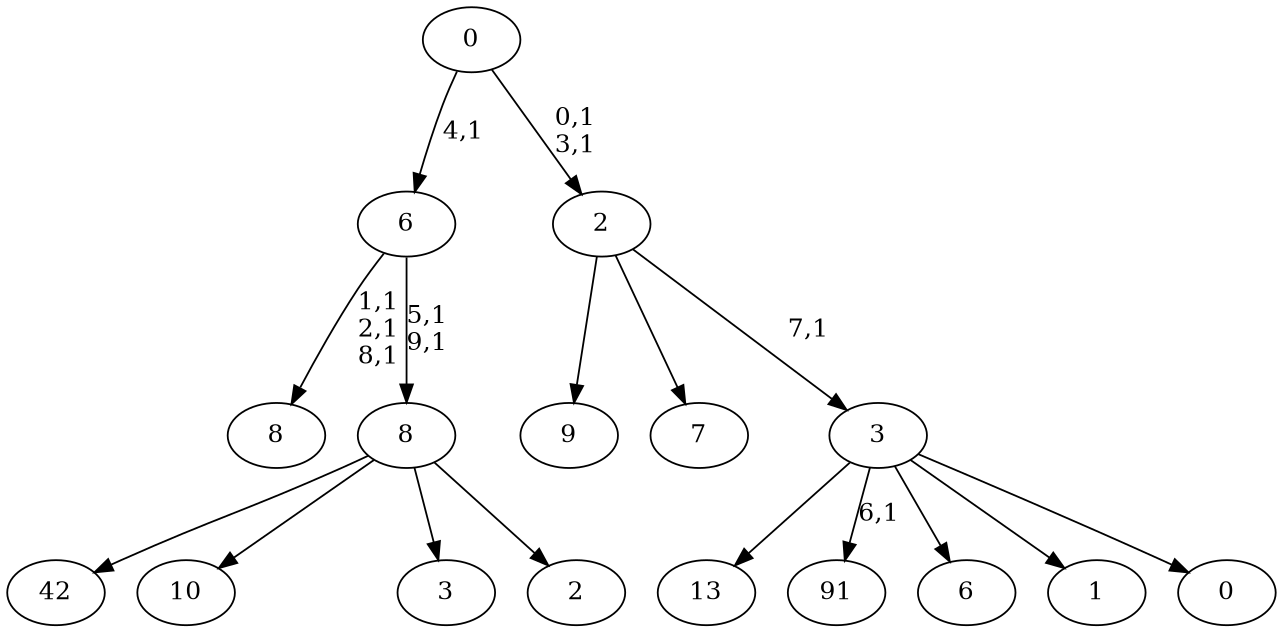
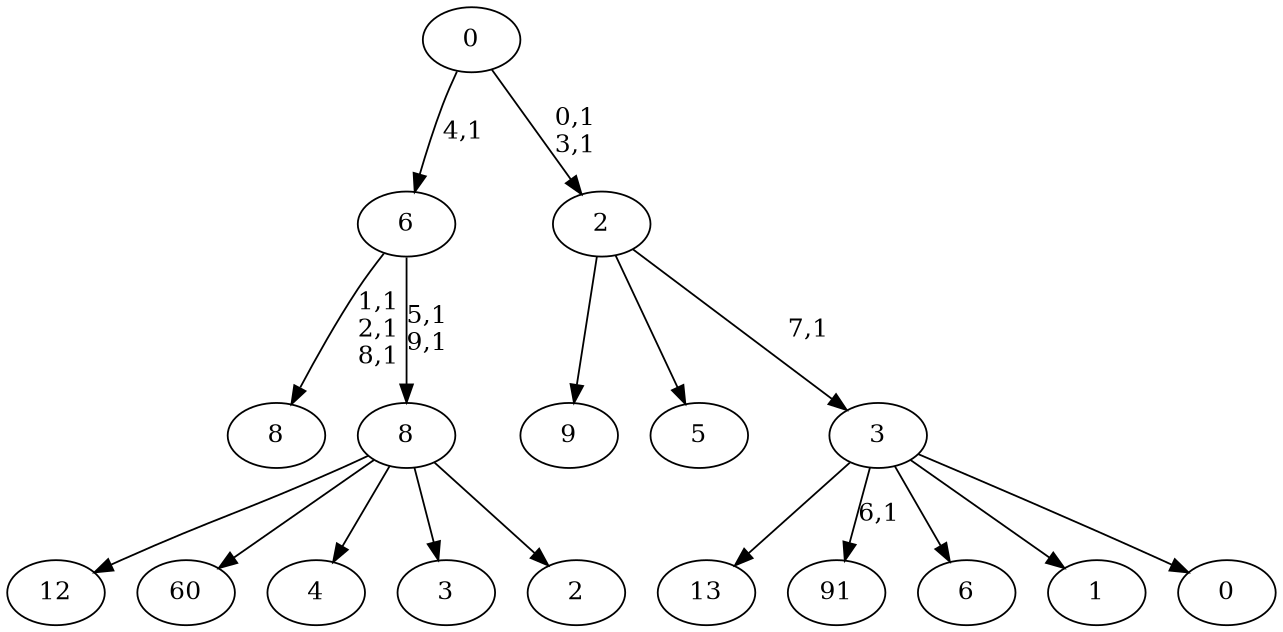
node "7": label "7" -> "5"
node "42": label "42" -> "12"
node "10": label "10" -> "60"
node "4": added
